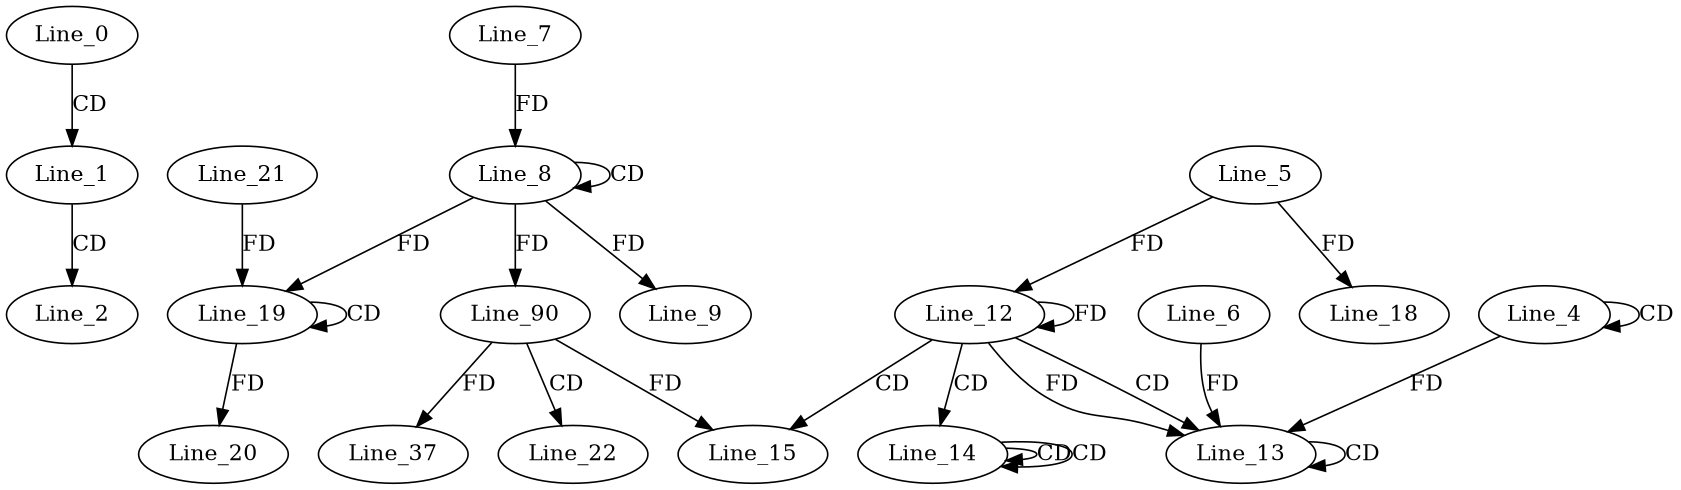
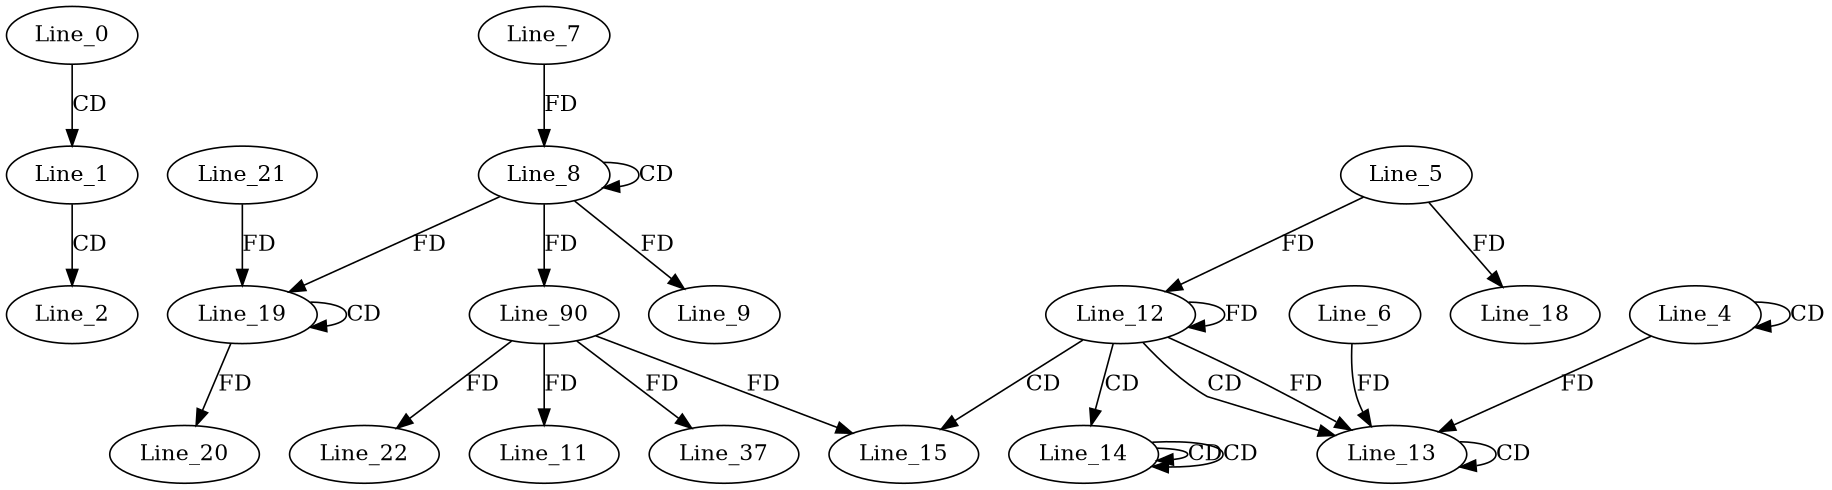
edge "Line_90" -> "Line_22": label "CD" -> "FD"
node "Line_11": added
